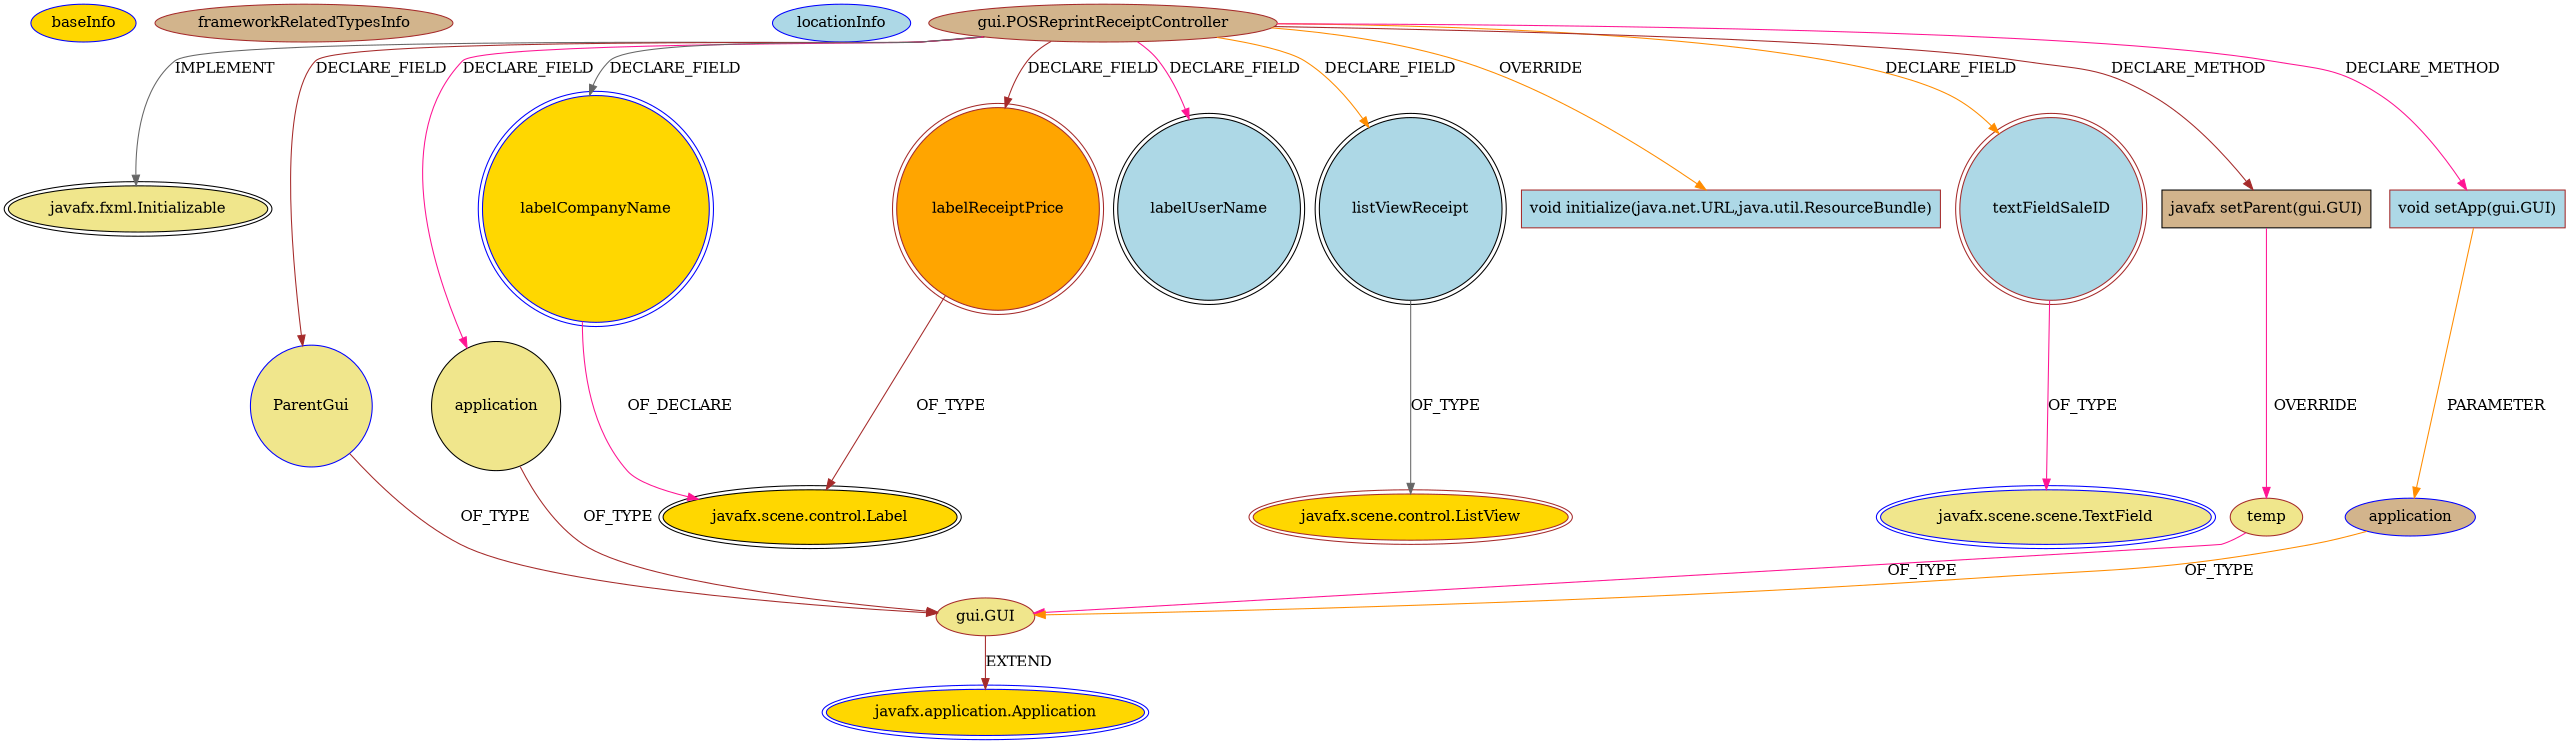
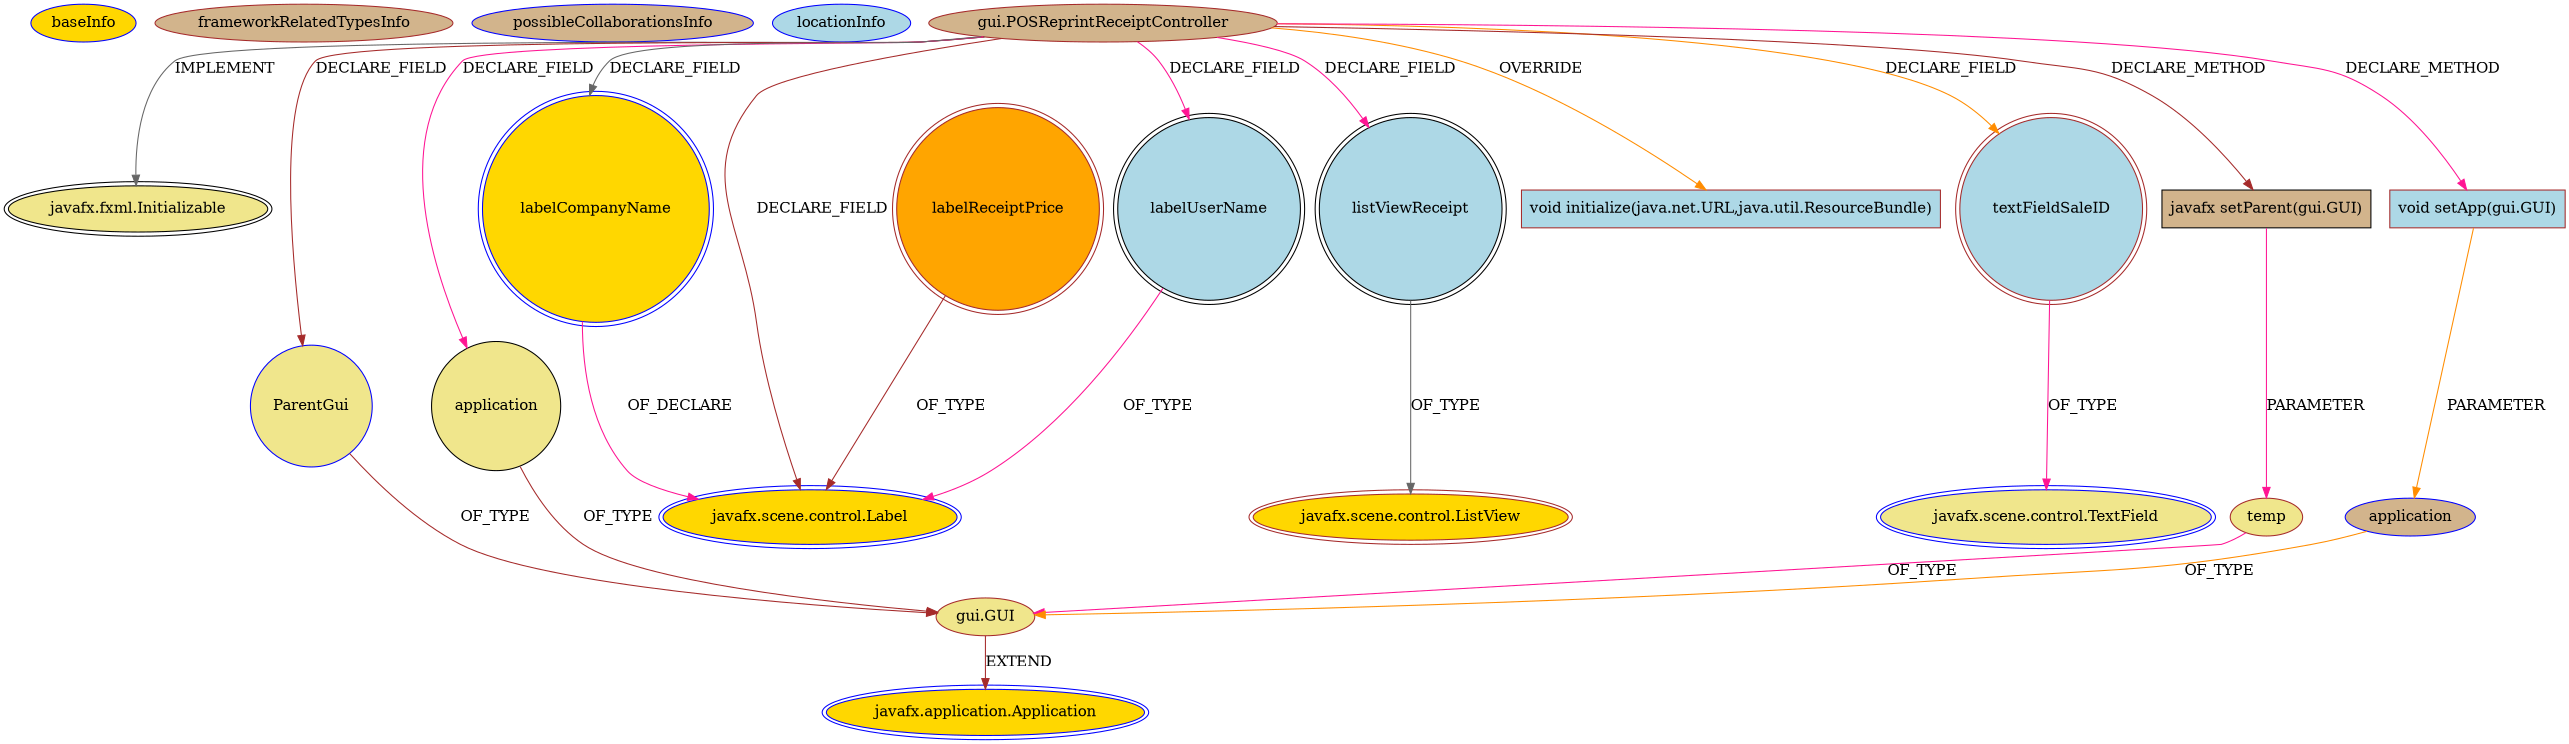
node "possibleCollaborationsInfo": added
edge "gui.POSReprintReceiptController" -> "listViewReceipt": color darkorange -> deeppink
edge "gui.POSReprintReceiptController" -> "labelReceiptPrice": now "gui.POSReprintReceiptController" -> "javafx.scene.control.Label"
edge "javafx setParent(gui.GUI)" -> "temp": label "OVERRIDE" -> "PARAMETER"
edge "labelUserName" -> "javafx.scene.control.Label": added, label "OF_TYPE"
node "javafx.scene.control.Label": color black -> blue
node "javafx.scene.scene.TextField": label "javafx.scene.scene.TextField" -> "javafx.scene.control.TextField"
